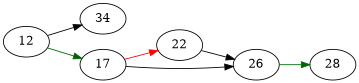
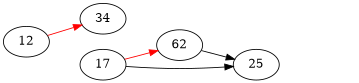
edge "12" -> "34": color black -> red
node "22": label "22" -> "62"
edge "12" -> "17": removed
node "26": label "26" -> "25"
node "28": removed
